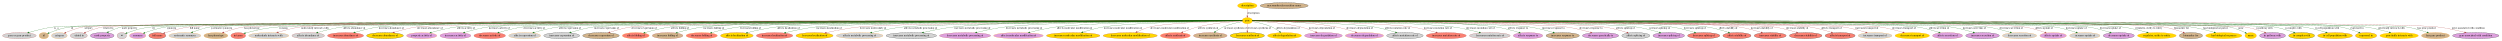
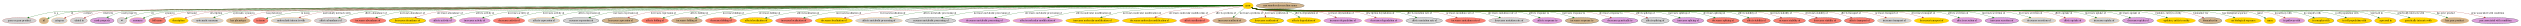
edge "description" -> "gene": reversed
edge "gene" -> "decreases localization of": label "decreases molecularly of" -> "decreases localization of"
edge "gene" -> "decreases degradation of": label "decreases degradation of" -> "description degradation of"
node "property activity of": label "property activity of" -> "affects activity of"
node "in pathway with": color black -> darkorange
